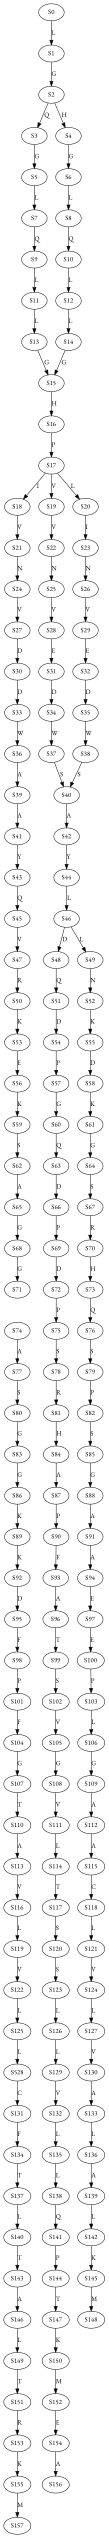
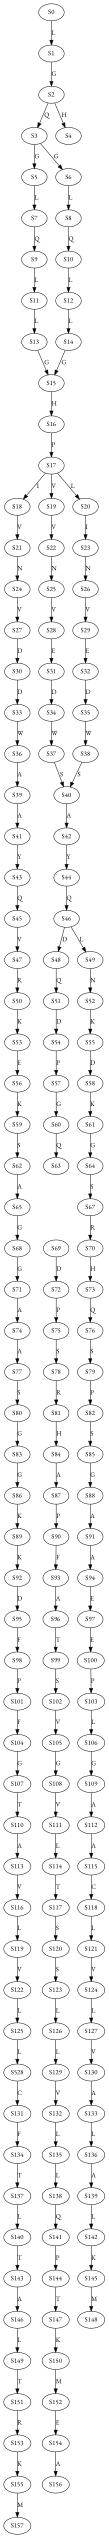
edge "S4" -> "S6": now "S3" -> "S6"
edge "S44" -> "S46": label "L" -> "Q"
node "S66": removed
edge "S71" -> "S74": added, label "A"
